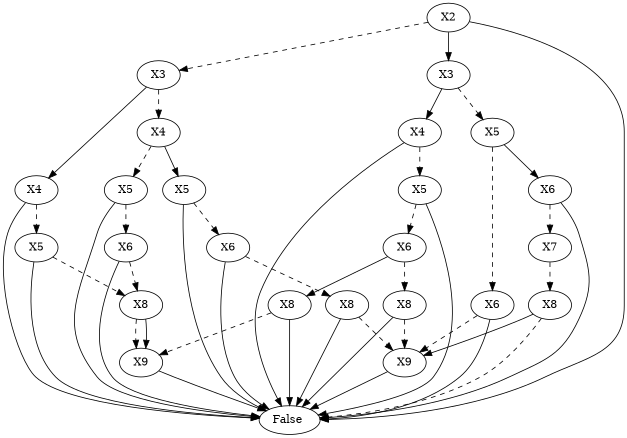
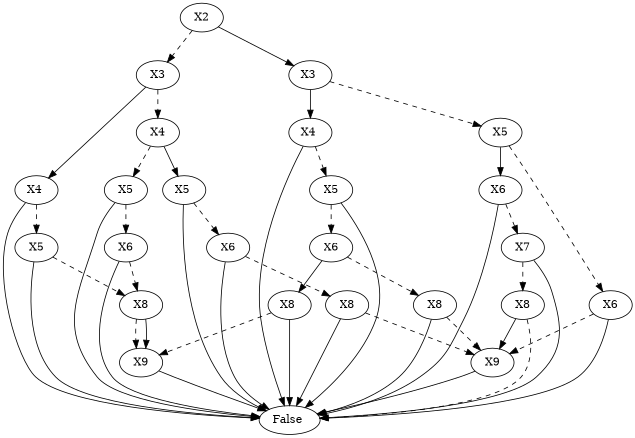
edge "X2" -> "False": now "X7" -> "False"
